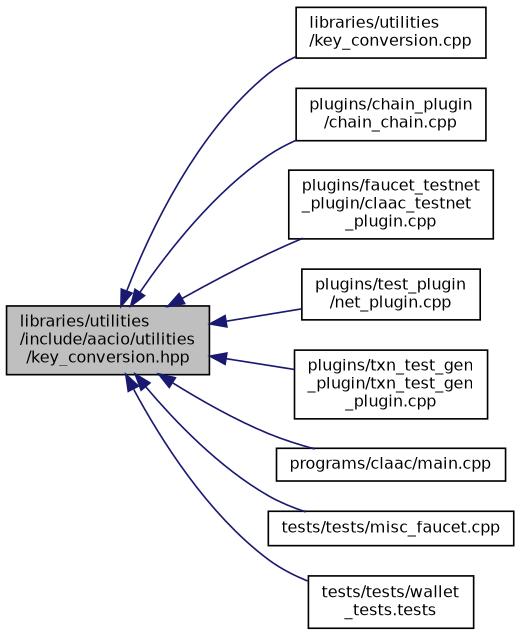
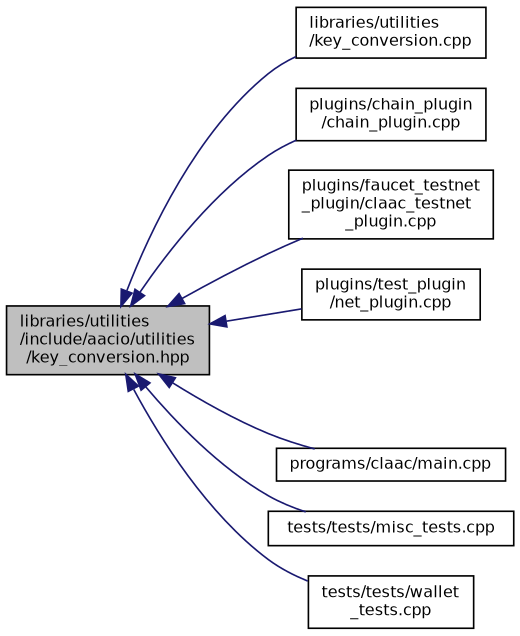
node "plugins/chain_plugin /chain_chain.cpp": label "plugins/chain_plugin /chain_chain.cpp" -> "plugins/chain_plugin /chain_plugin.cpp"
node "plugins/txn_test_gen _plugin/txn_test_gen _plugin.cpp": removed
node "tests/tests/misc_faucet.cpp": label "tests/tests/misc_faucet.cpp" -> "tests/tests/misc_tests.cpp"
node "tests/tests/wallet _tests.tests": label "tests/tests/wallet _tests.tests" -> "tests/tests/wallet _tests.cpp"
